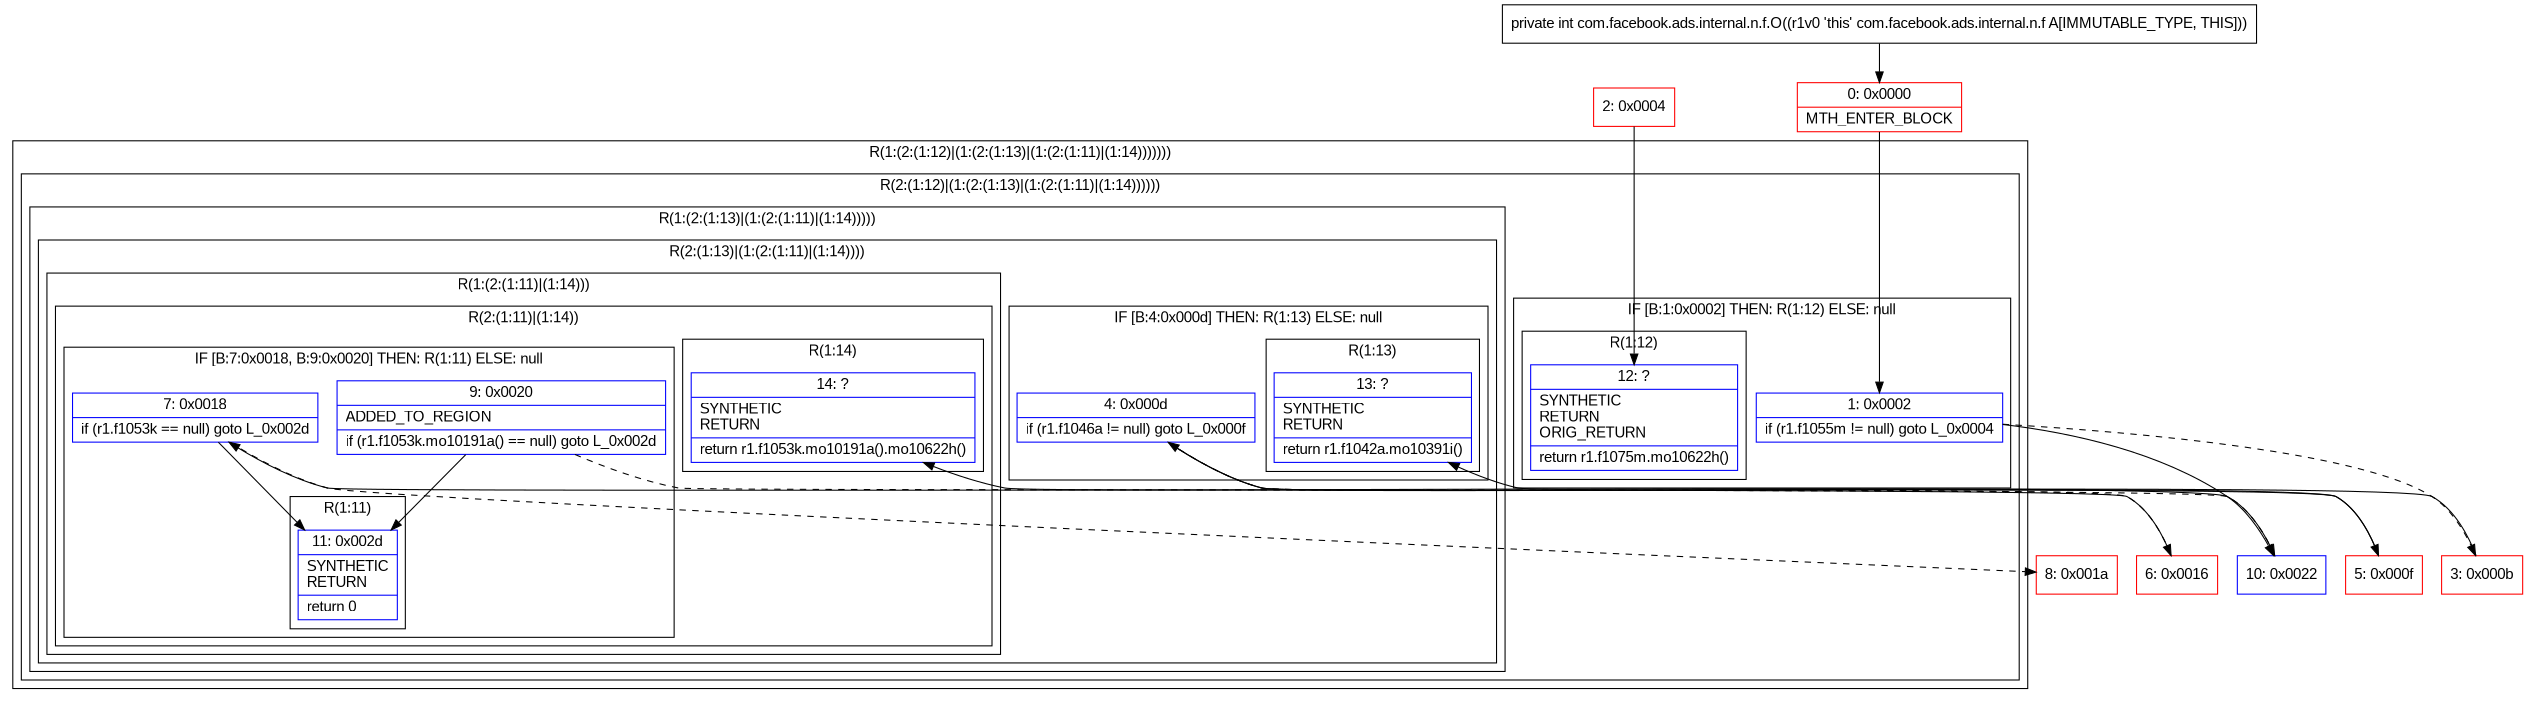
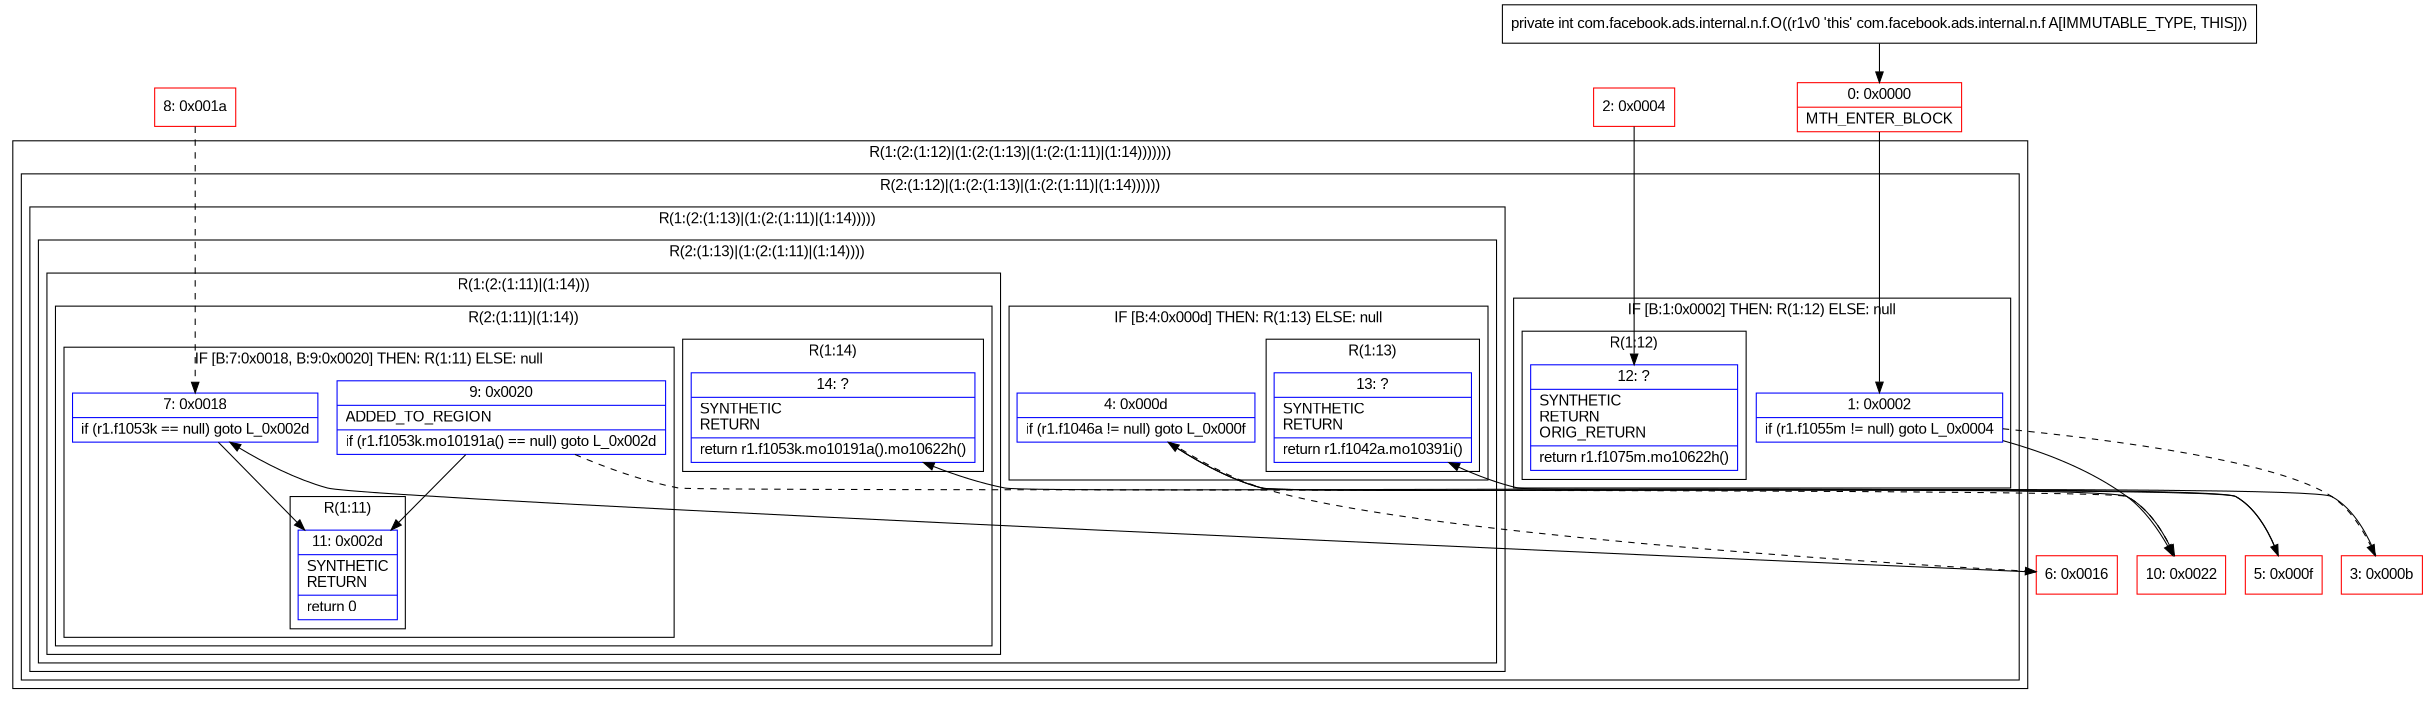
edge "7: 0x0018" -> "8: 0x001a": reversed
node "10: 0x0022": color blue -> red
